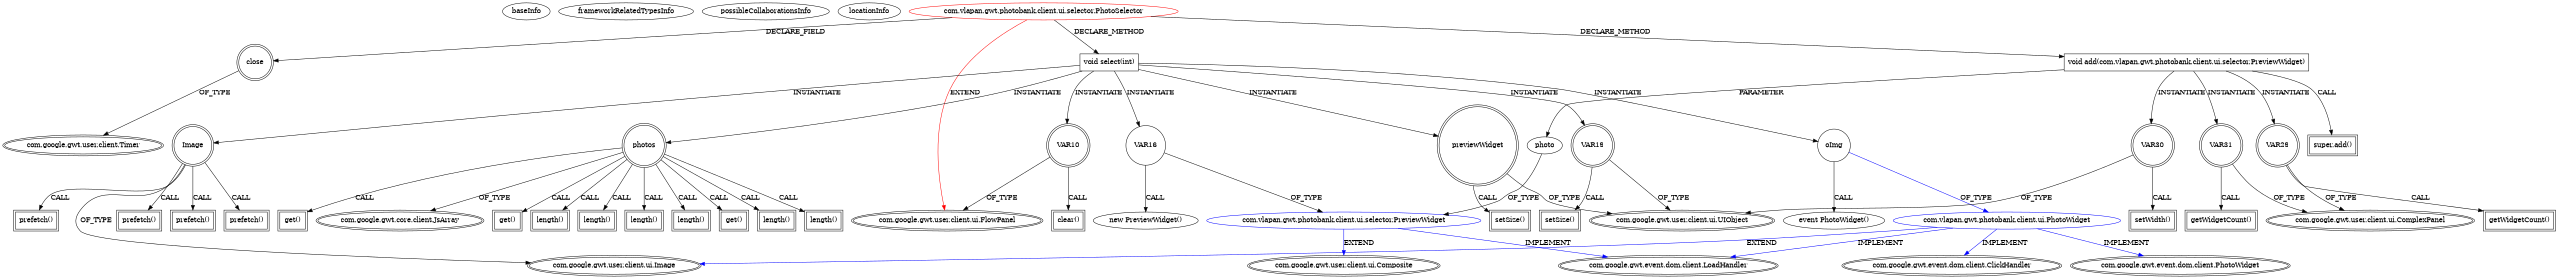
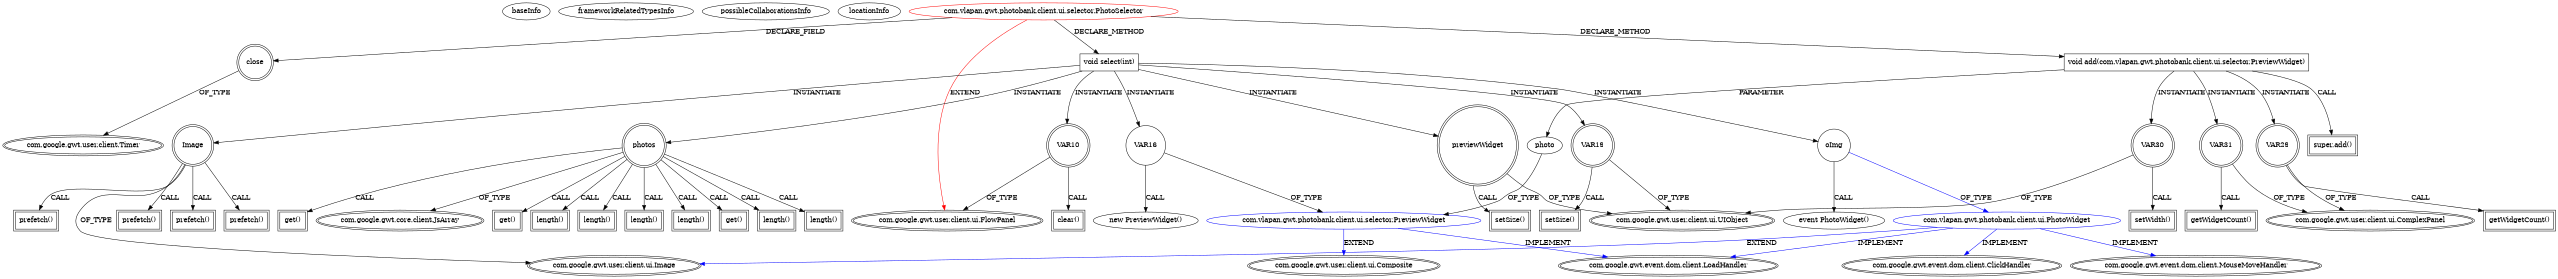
node "com.google.gwt.event.dom.client.PhotoWidget": label "com.google.gwt.event.dom.client.PhotoWidget" -> "com.google.gwt.event.dom.client.MouseMoveHandler"
